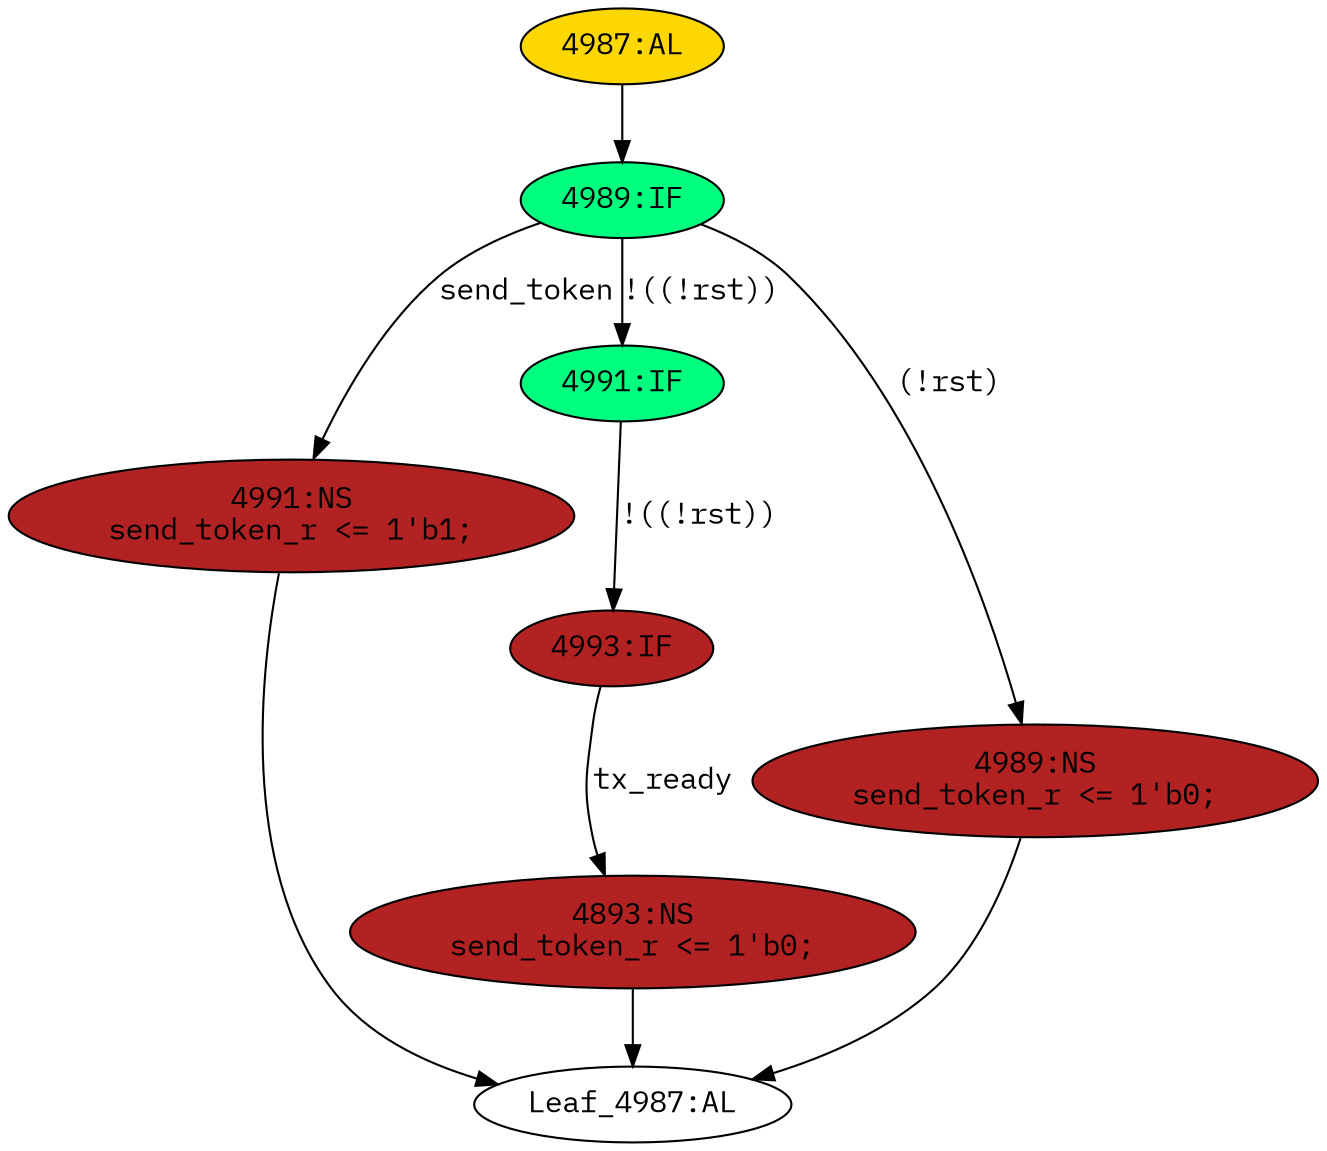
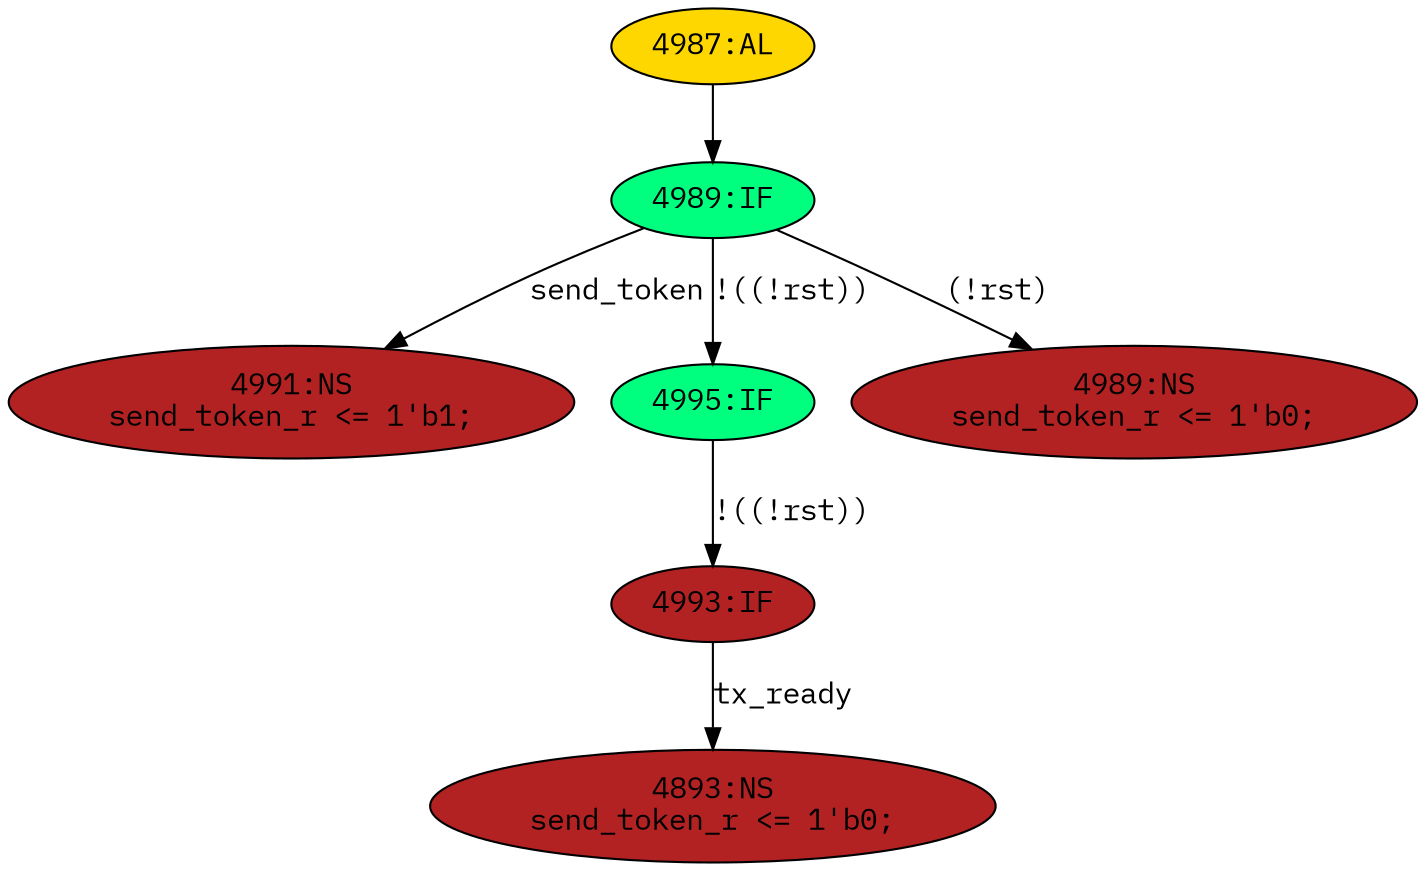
node "4991:IF": label "4991:IF" -> "4995:IF"
node "Leaf_4987:AL": removed
